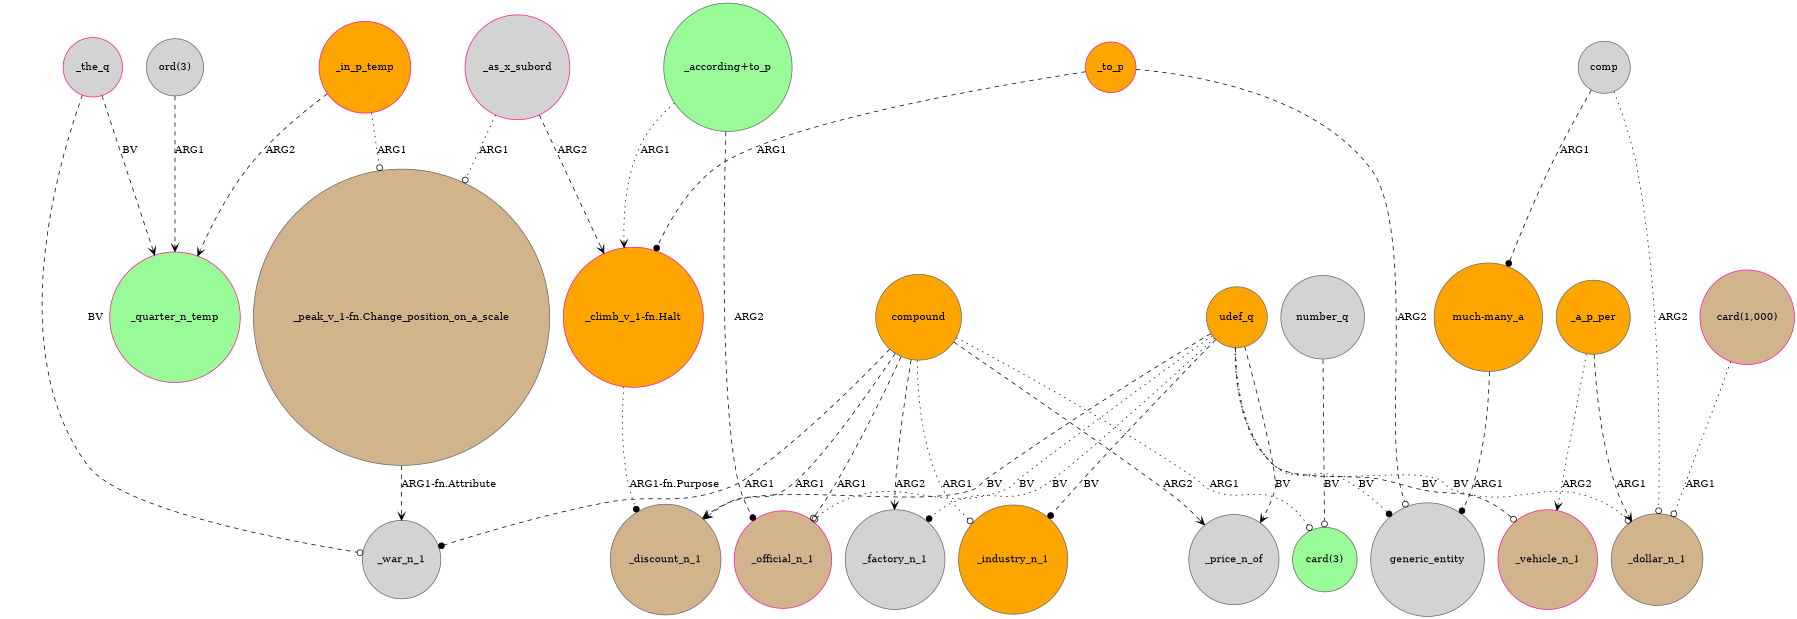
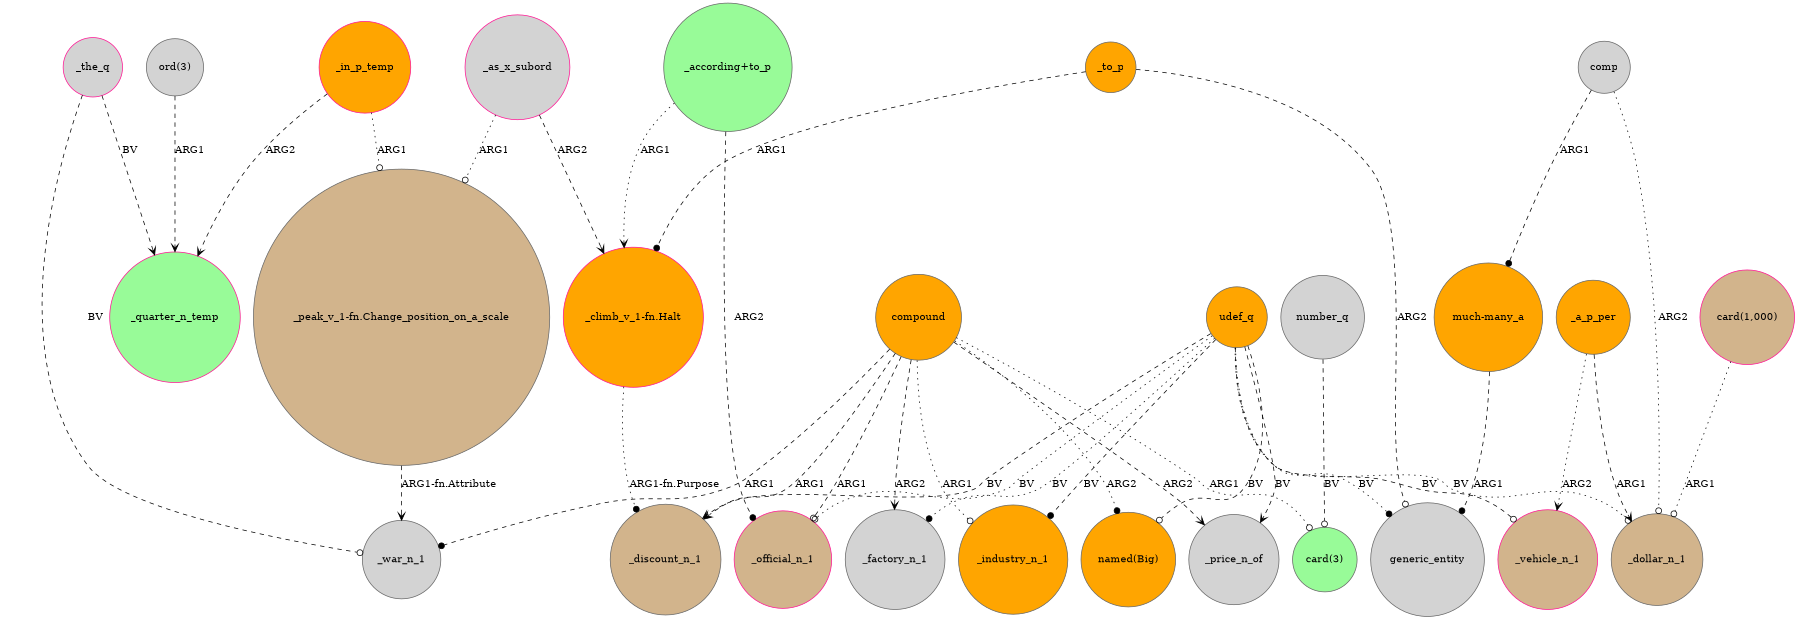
node "_to_p": color deeppink -> gray40
node "named(Big)": added
